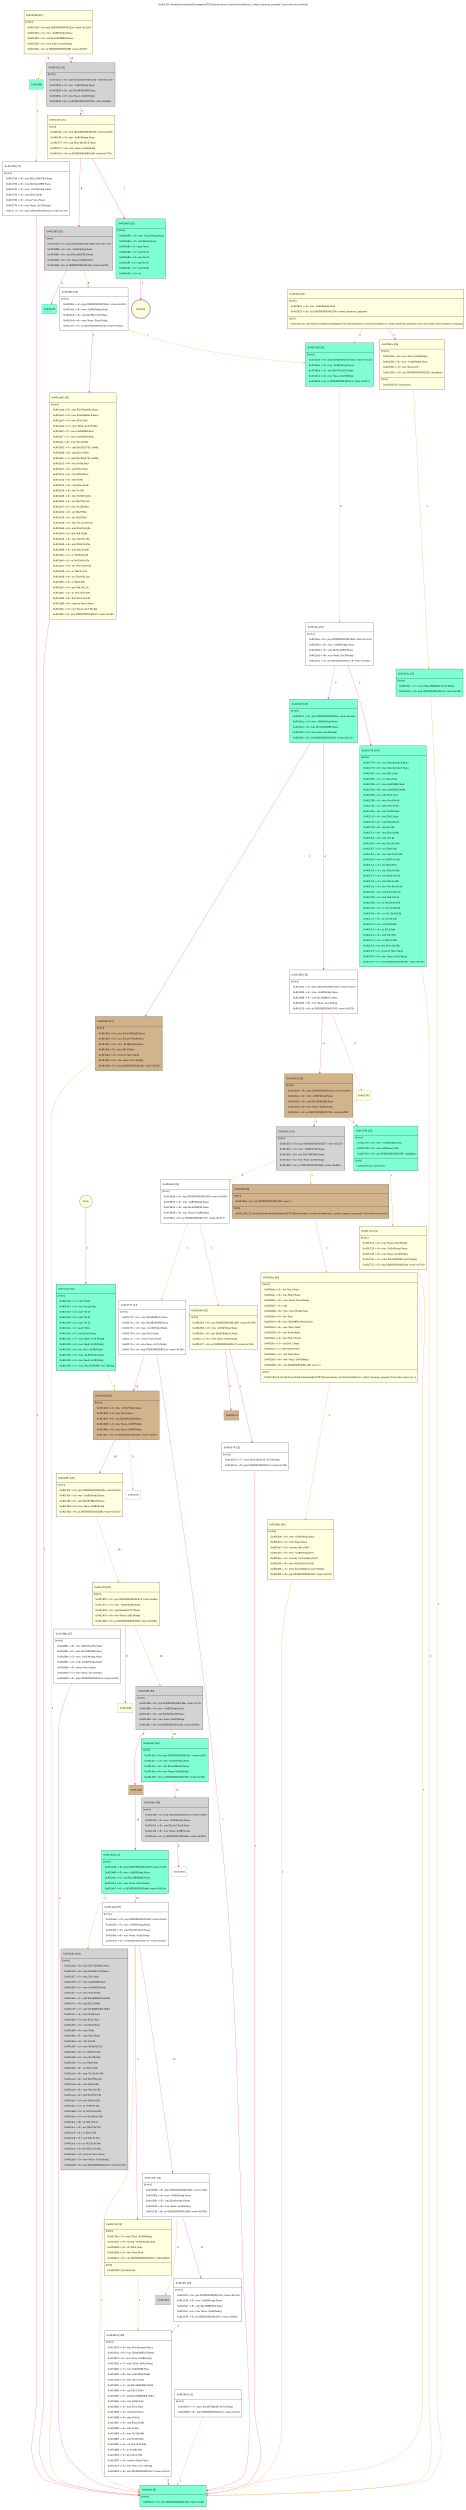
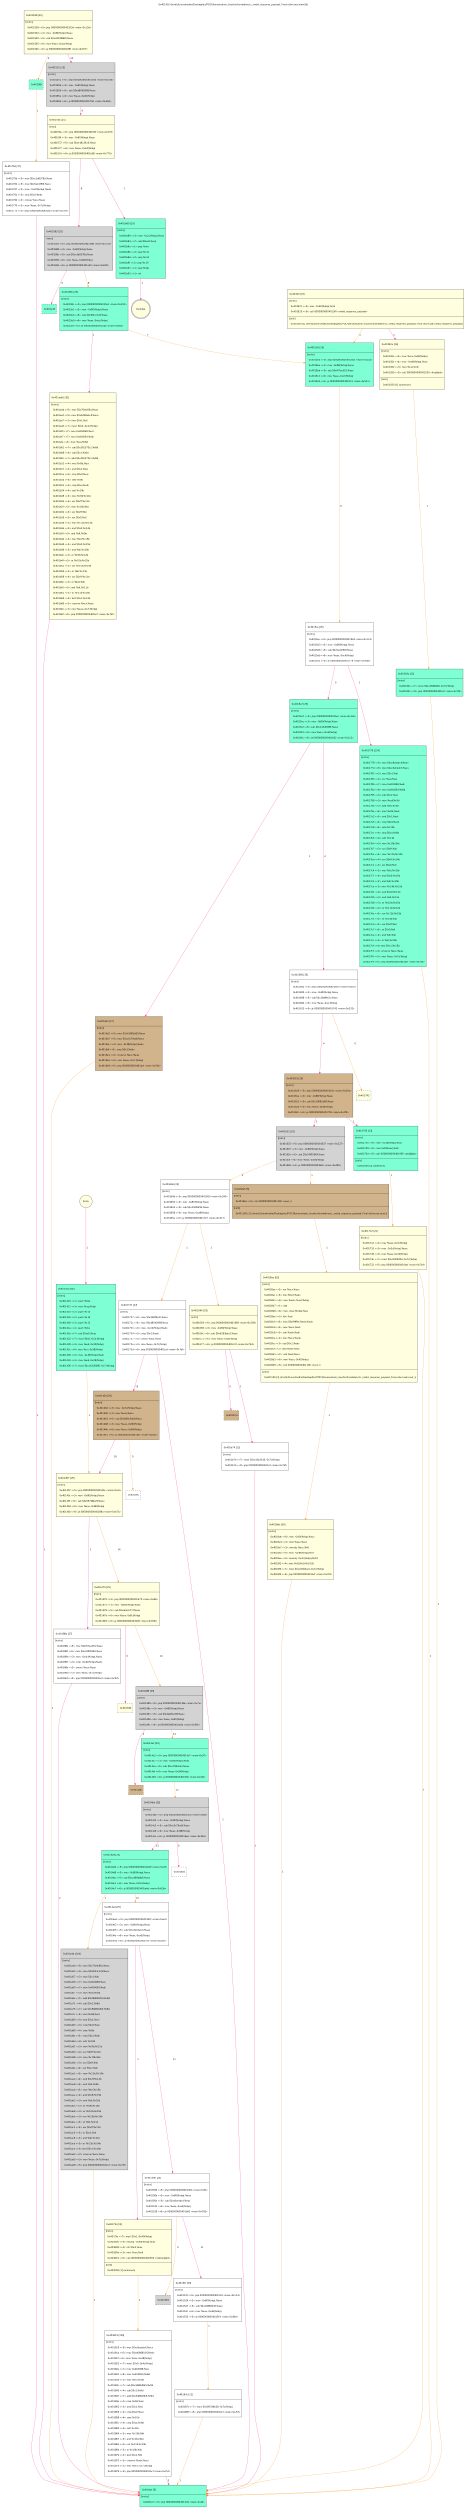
node "0x40159c [25]": fillcolor white -> aquamarine
edge "0x401410 [45]" -> "0x40143d [26]": now "0x401410 [45]" -> "0x401457 [25]"
edge "0x401457 [25]" -> "0x40188a [27]": added, label "2"
edge "0x401a0b" -> "0x4014d4 [25]": now "0x4014bb [25]" -> "0x4014d4 [25]"
edge "0x4014ed [25]" -> "0x401bcf [5]": now "0x401a4d [144]" -> "0x401bcf [5]"
edge "0x40151f [25]" -> "0x401815 [105]": now "0x40151f [25]" -> "0x40187e [12]"
